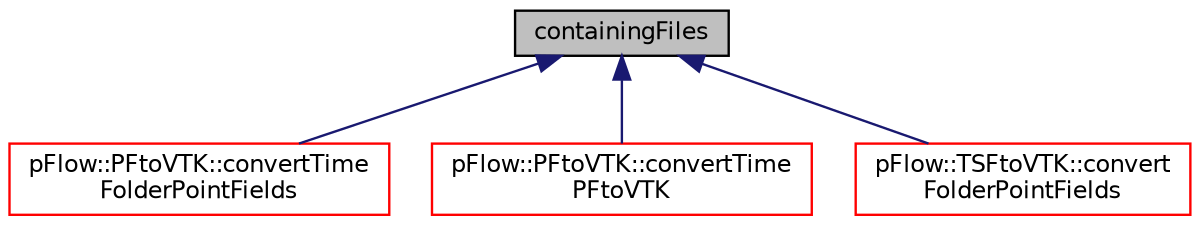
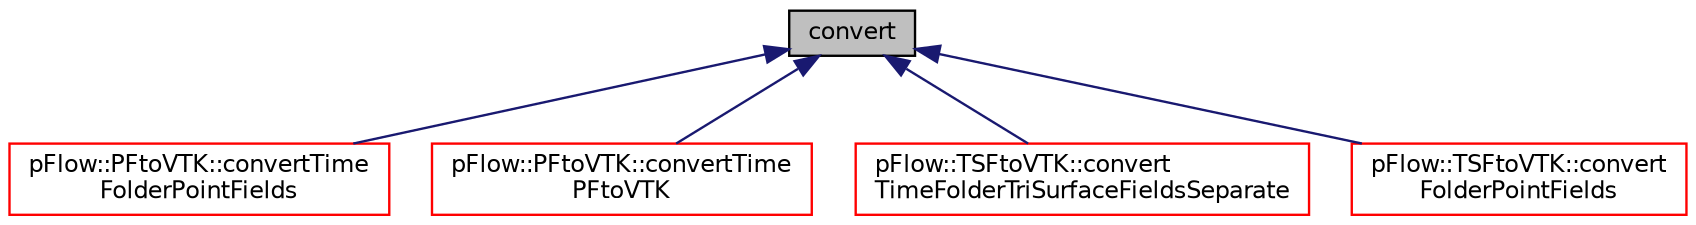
node "containingFiles": label "containingFiles" -> "convert"
node "pFlow::TSFtoVTK::convert TimeFolderTriSurfaceFieldsSeparate": added
